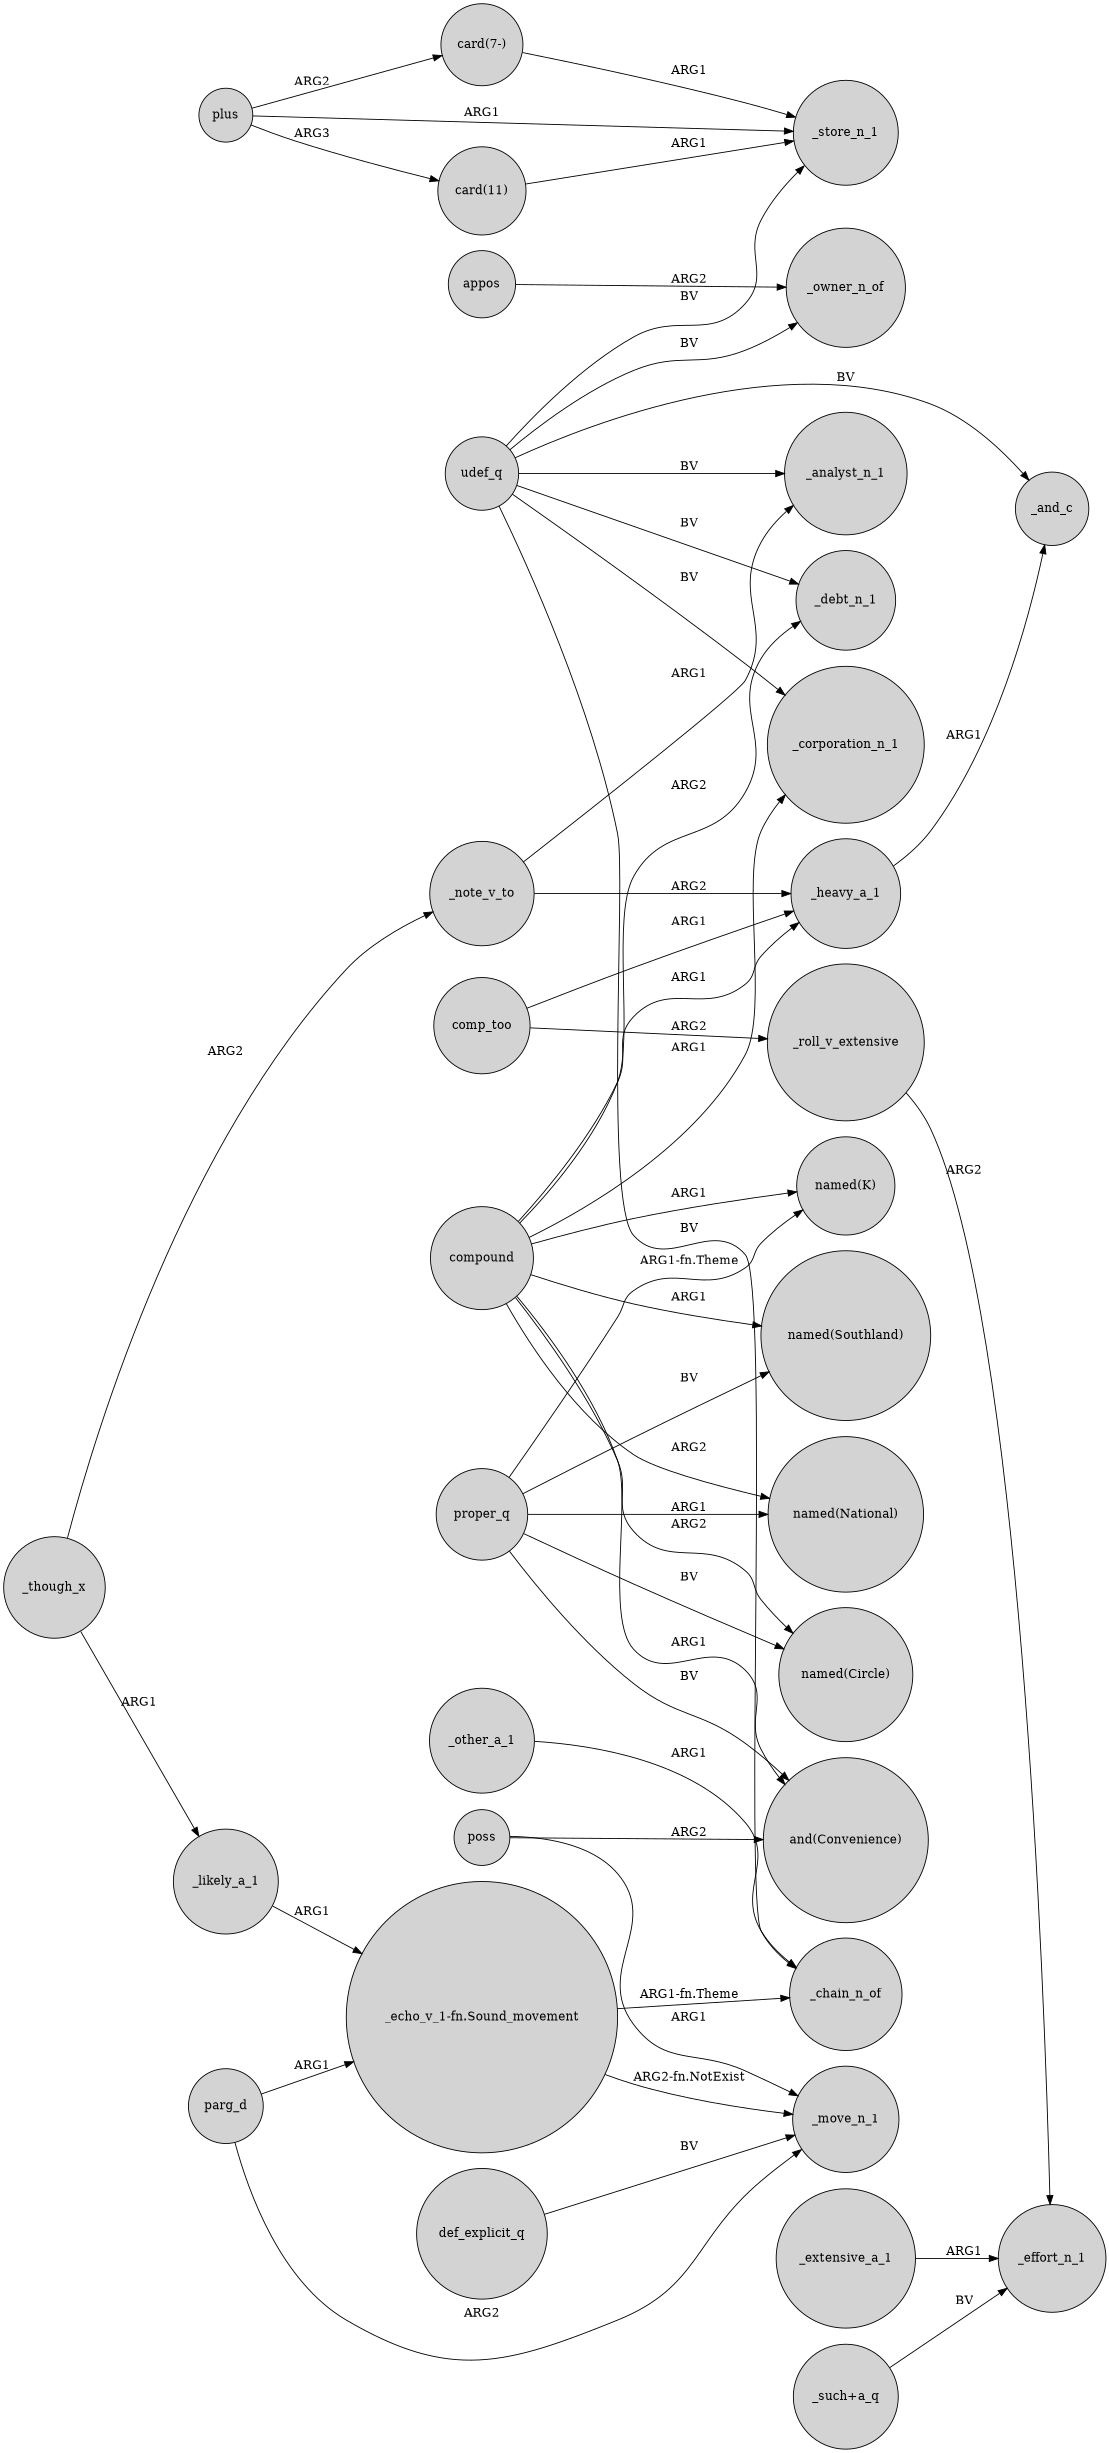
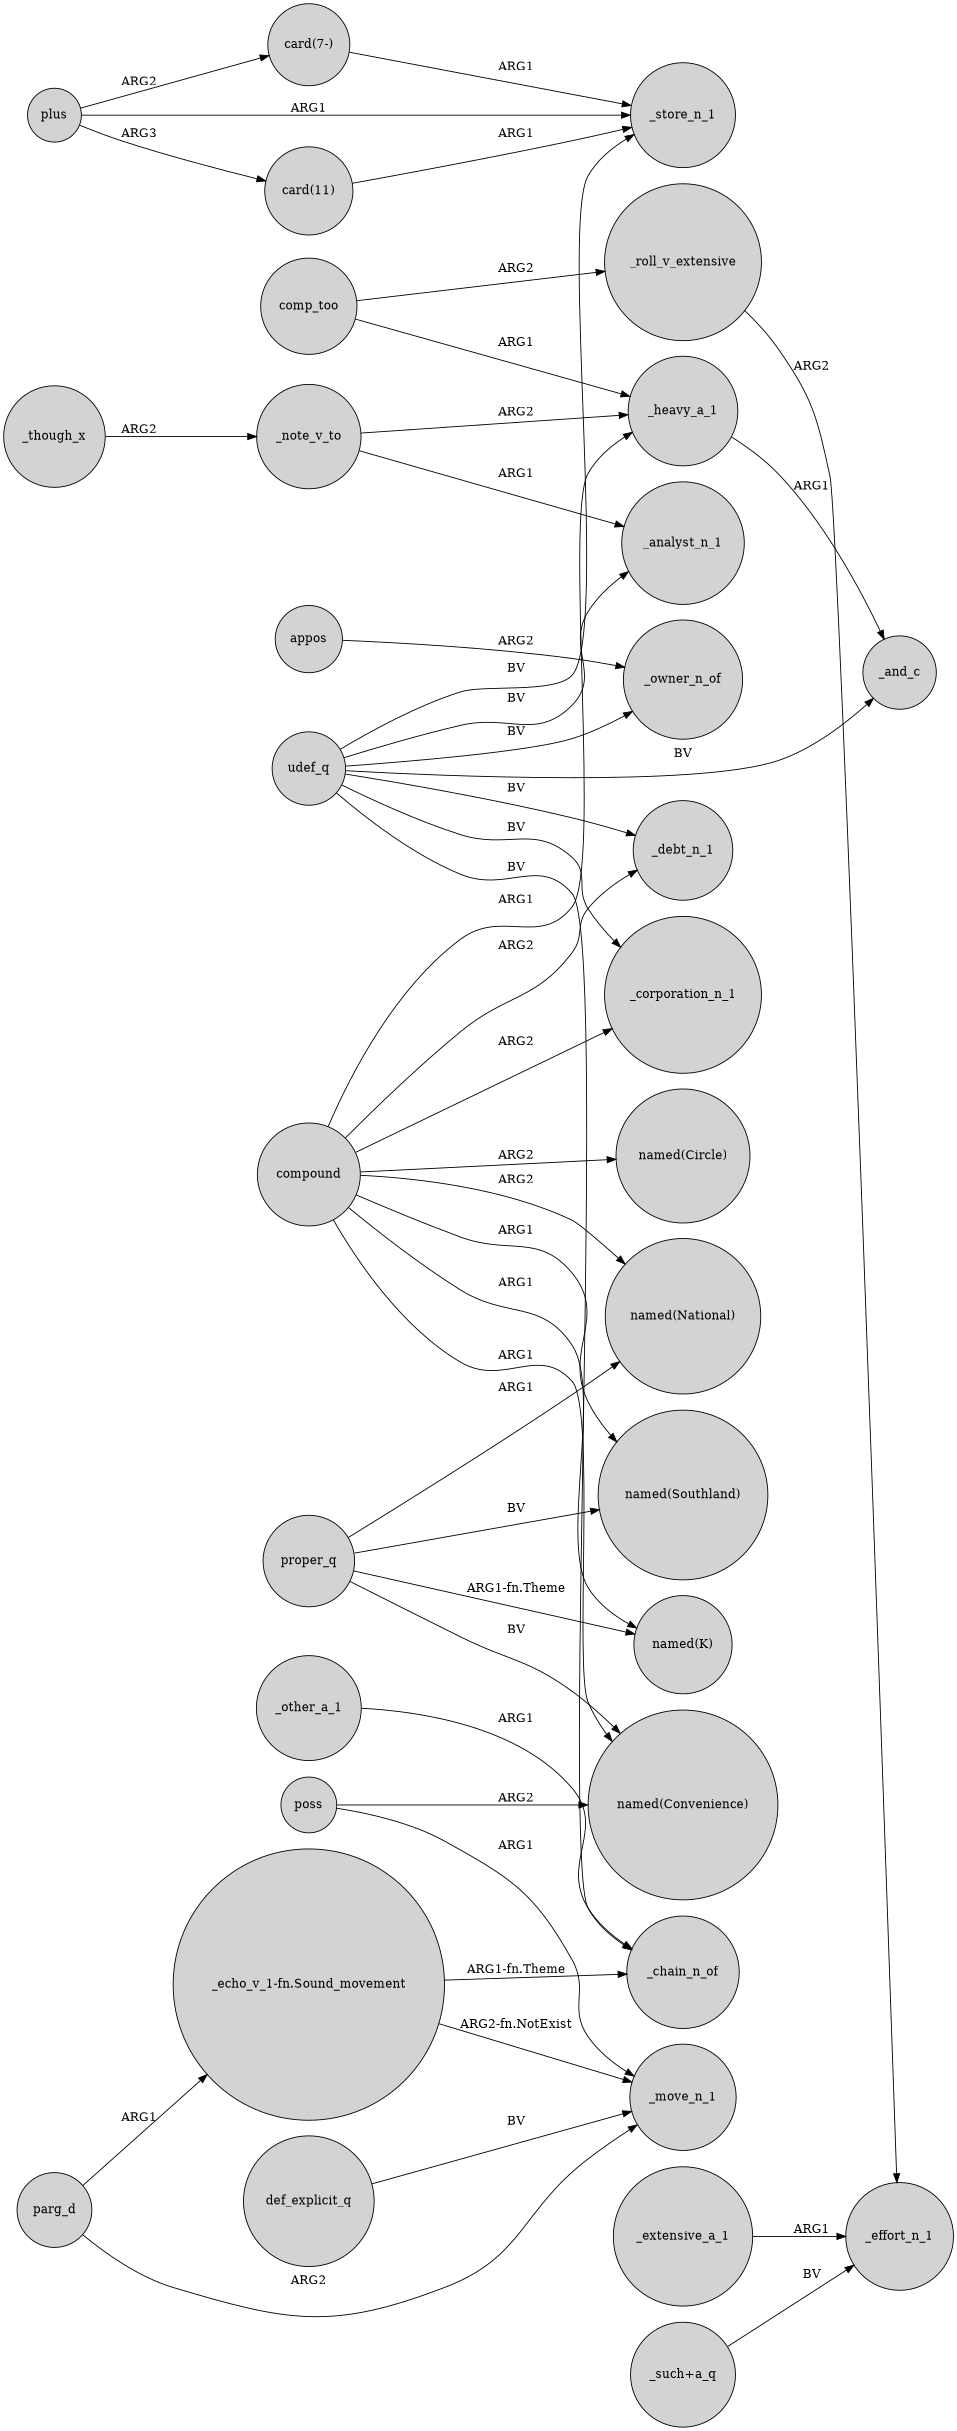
edge "compound" -> "_corporation_n_1": label "ARG1" -> "ARG2"
edge "proper_q" -> "named(Circle)": removed, label "BV"
node "and(Convenience)": label "and(Convenience)" -> "named(Convenience)"
node "_likely_a_1": removed
